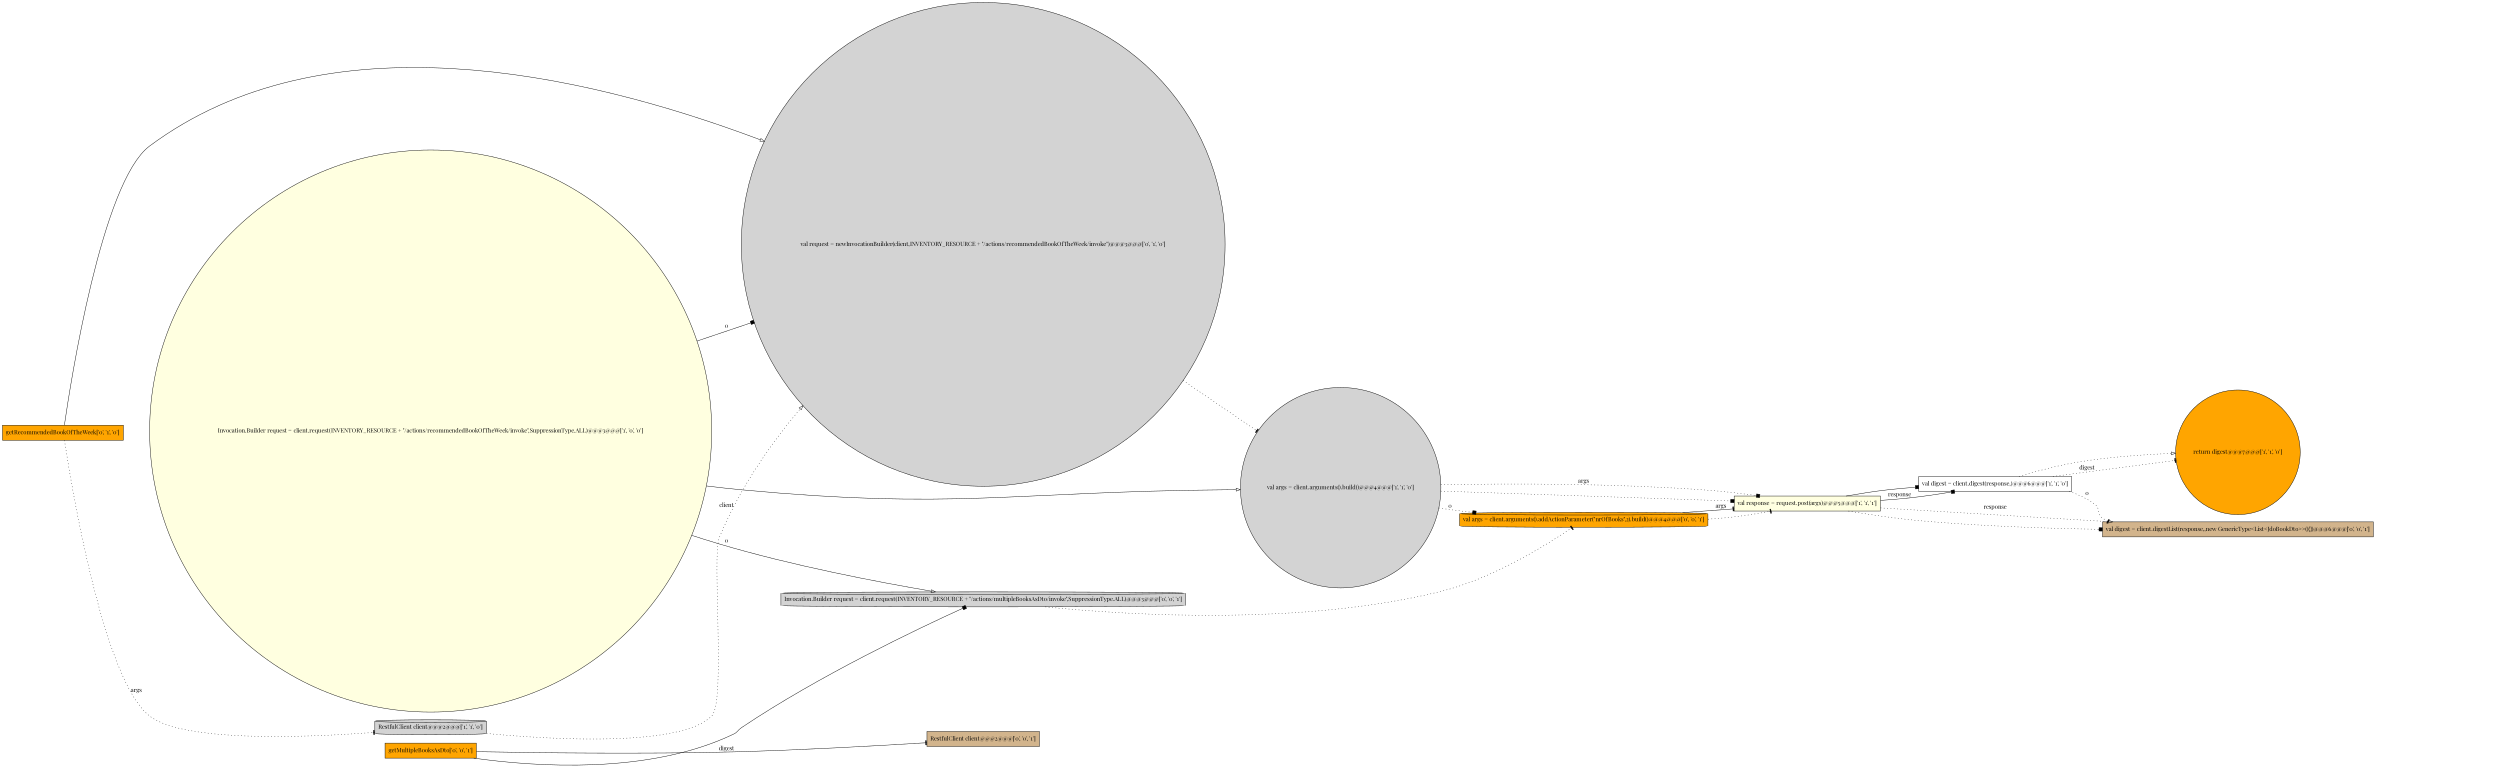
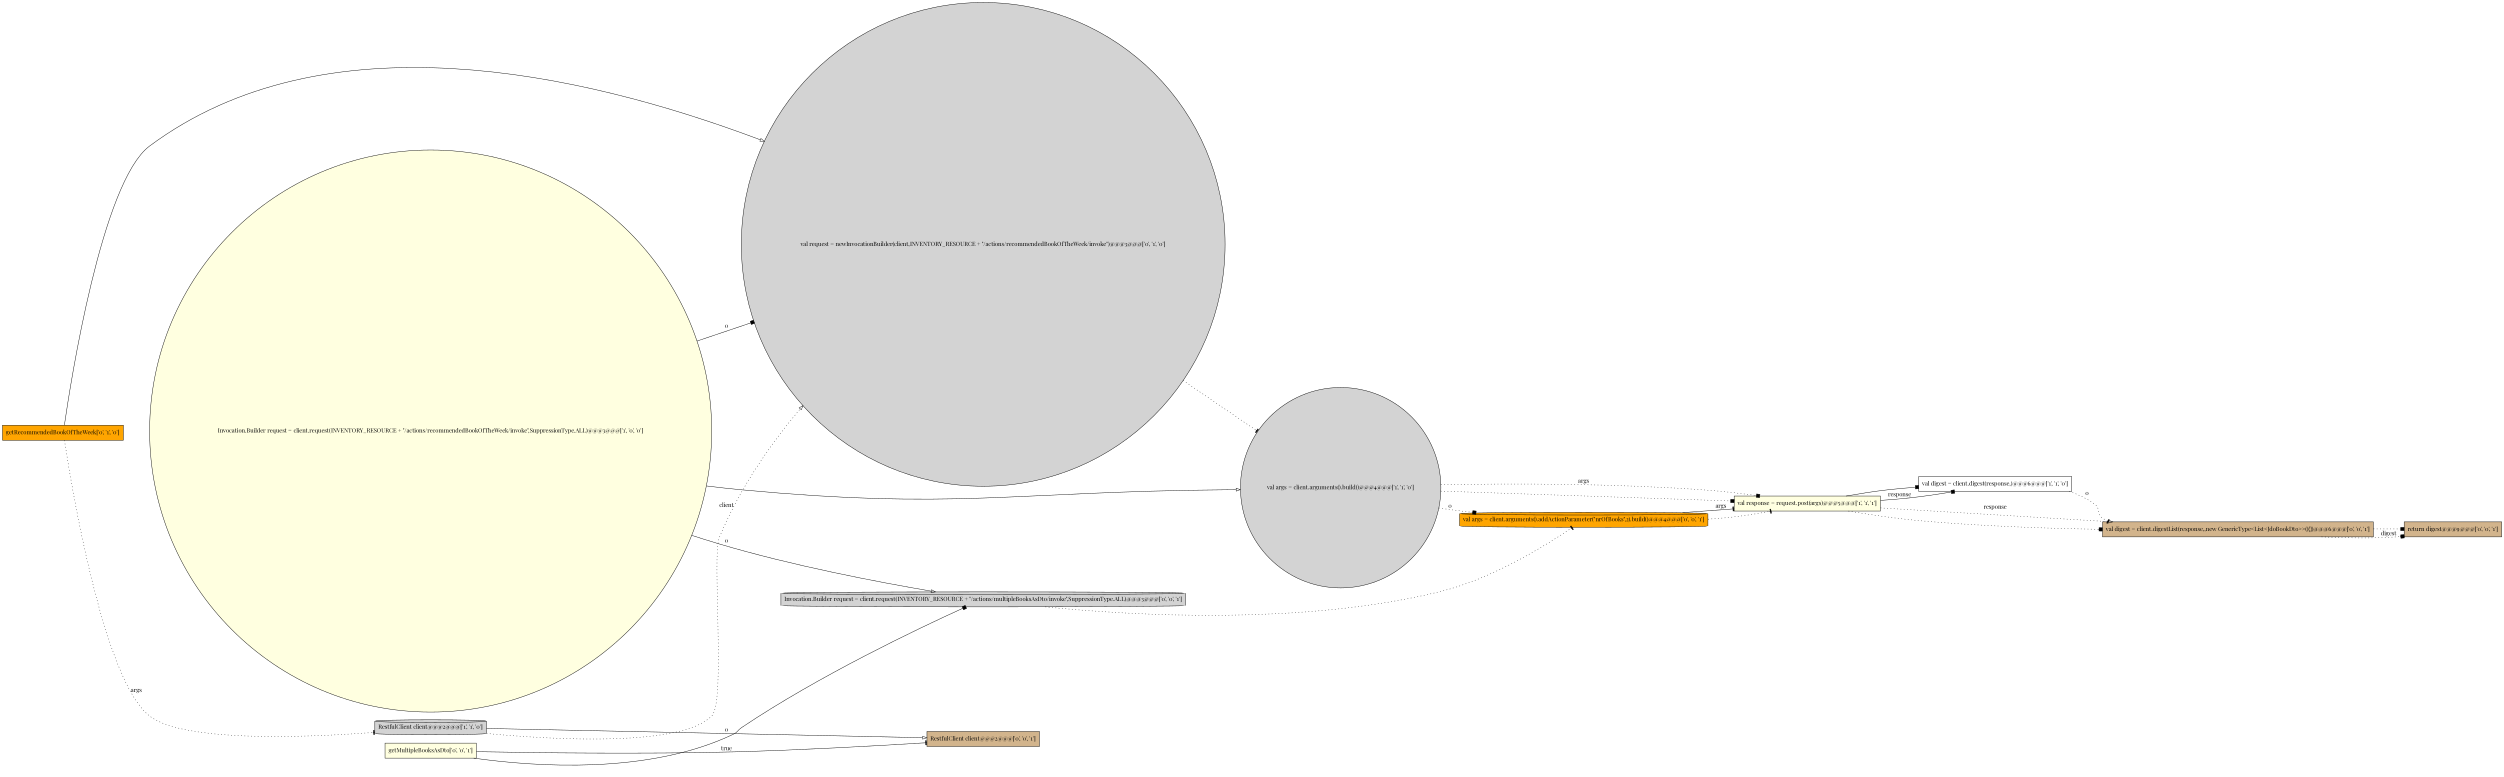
node "return digest@@@7@@@['1', '1', '0']": removed
node "return digest@@@9@@@['0', '0', '1']": added
edge "RestfulClient client@@@2@@@['1', '1', '0']" -> "RestfulClient client@@@2@@@['0', '0', '1']": added, label "0"
edge "getMultipleBooksAsDto['0', '0', '1']" -> "RestfulClient client@@@2@@@['0', '0', '1']": label "digest" -> "true"
node "getMultipleBooksAsDto['0', '0', '1']": fillcolor orange -> lightyellow
